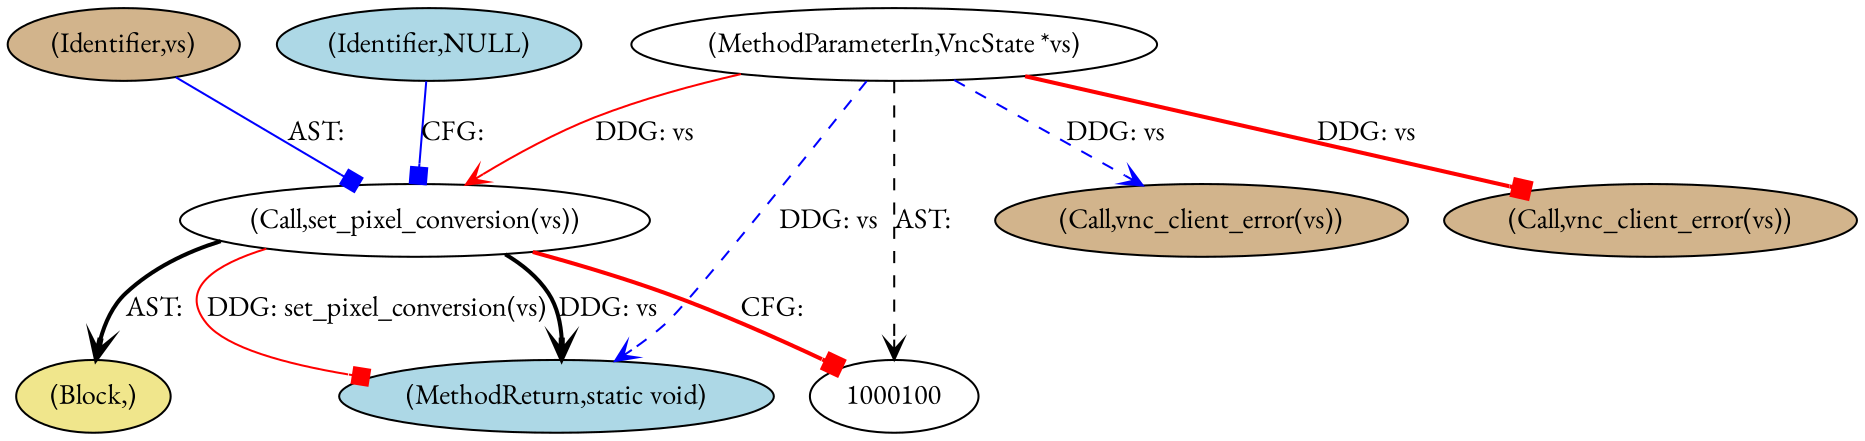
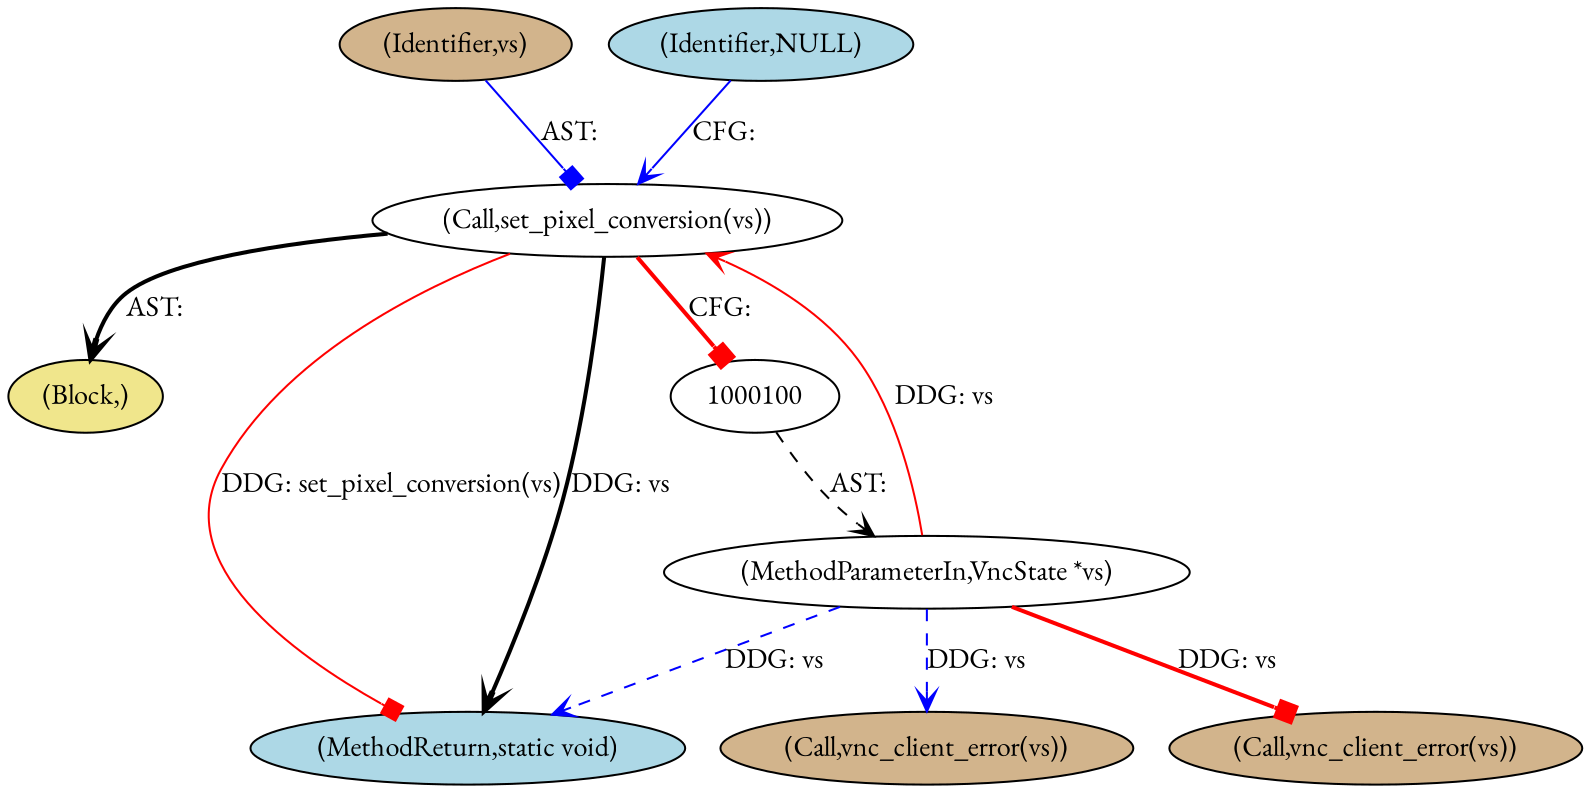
edge "(Identifier,NULL)" -> "(Call,set_pixel_conversion(vs))": arrowhead box -> vee
edge "(MethodParameterIn,VncState *vs)" -> "1000100": reversed
